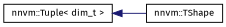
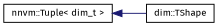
node "nnvm::TShape": label "nnvm::TShape" -> "dim::TShape"
